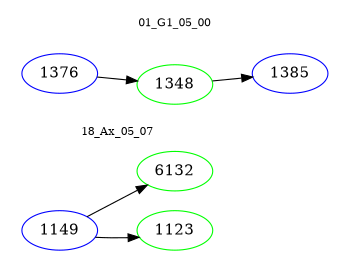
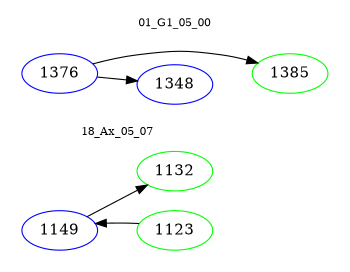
node "1385": color blue -> green
edge "1348" -> "1385": now "1376" -> "1385"
node "1348": color green -> blue
node "6132": label "6132" -> "1132"
edge "1149" -> "1123": reversed
